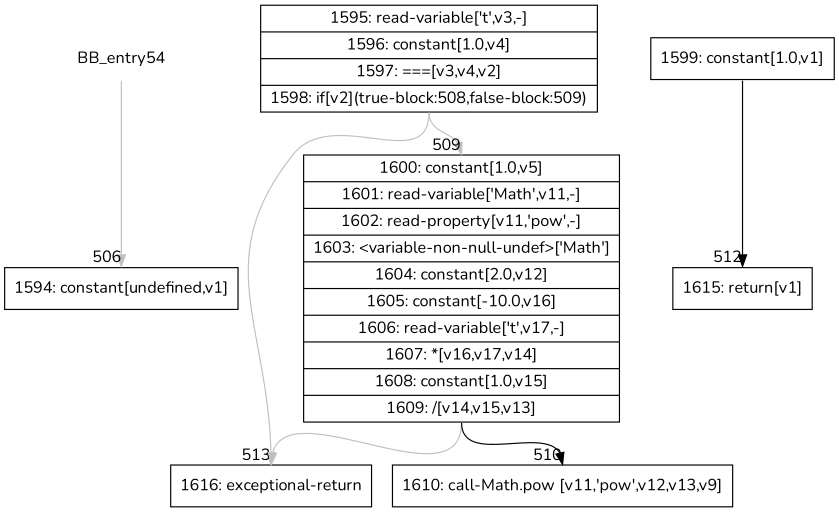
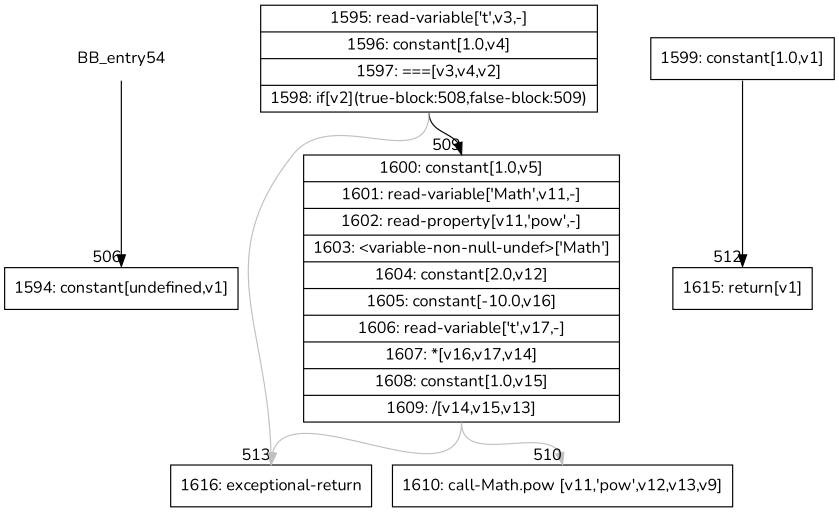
edge "1595: read-variable['t',v3,-]" -> "1600: constant[1.0,v5]": color gray -> black
edge "BB_entry54" -> "1594: constant[undefined,v1]": color gray -> black
edge "1600: constant[1.0,v5]" -> "1610: call-Math.pow [v11,'pow',v12,v13,v9]": color black -> gray
